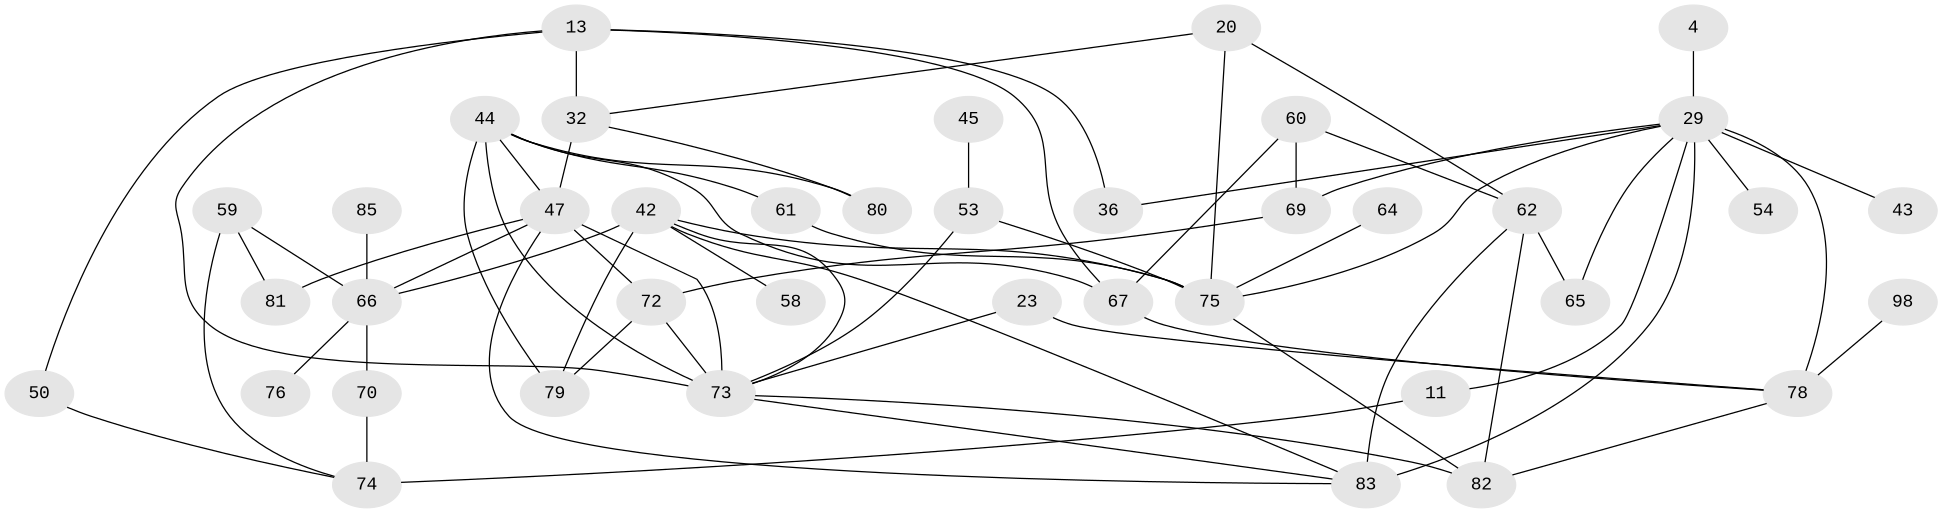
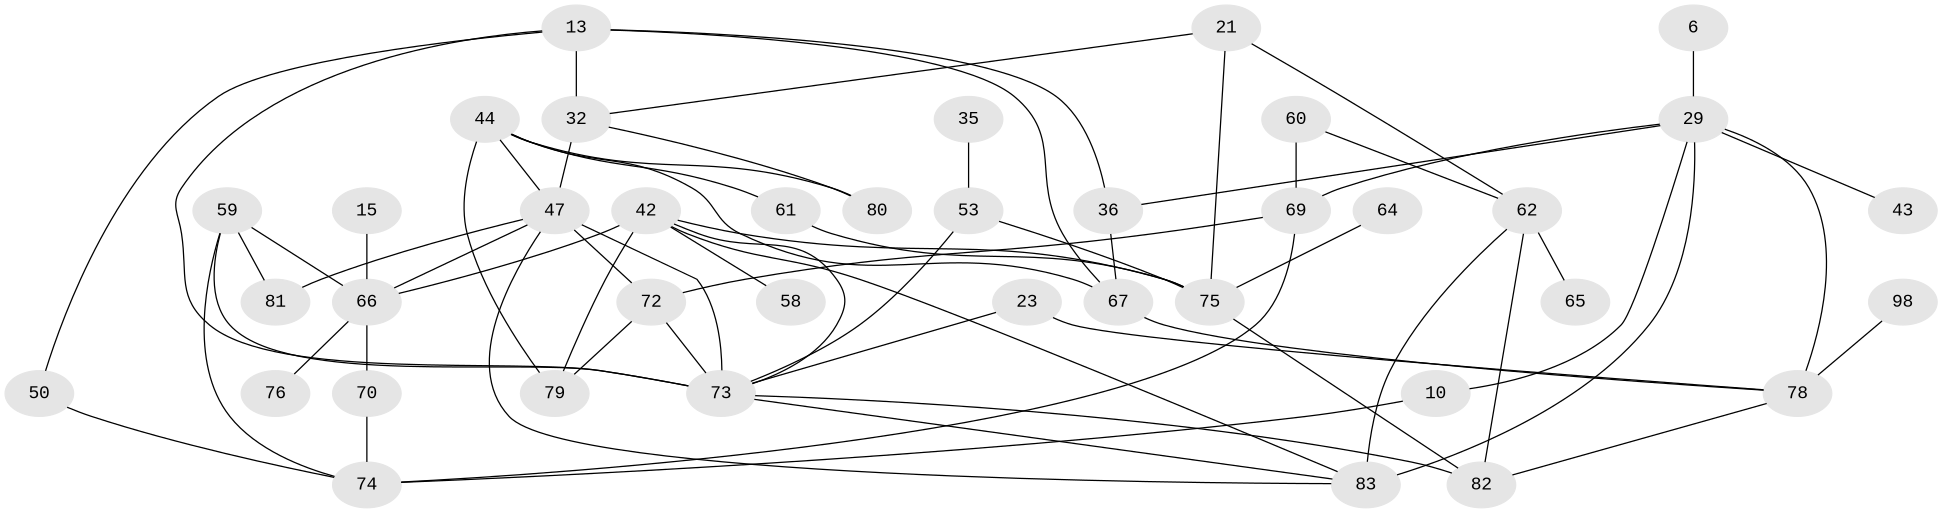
node "20": label "20" -> "21"
node "4": label "4" -> "6"
node "45": label "45" -> "35"
edge "29" -- "65": removed
node "85": label "85" -> "15"
edge "60" -- "67": now "36" -- "67"
node "54": removed
edge "29" -- "75": removed
edge "44" -- "73": now "59" -- "73"
node "11": label "11" -> "10"
edge "69" -- "74": added
